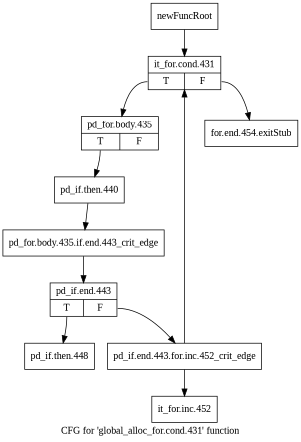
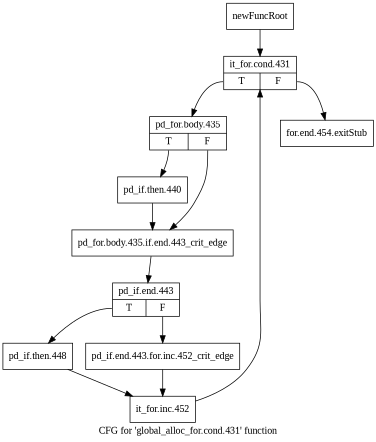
edge "pd_for.body.435" -> "pd_for.body.435.if.end.443_crit_edge": added
edge "pd_if.end.443.for.inc.452_crit_edge" -> "it_for.cond.431": now "it_for.inc.452" -> "it_for.cond.431"
edge "pd_if.then.448" -> "it_for.inc.452": added
